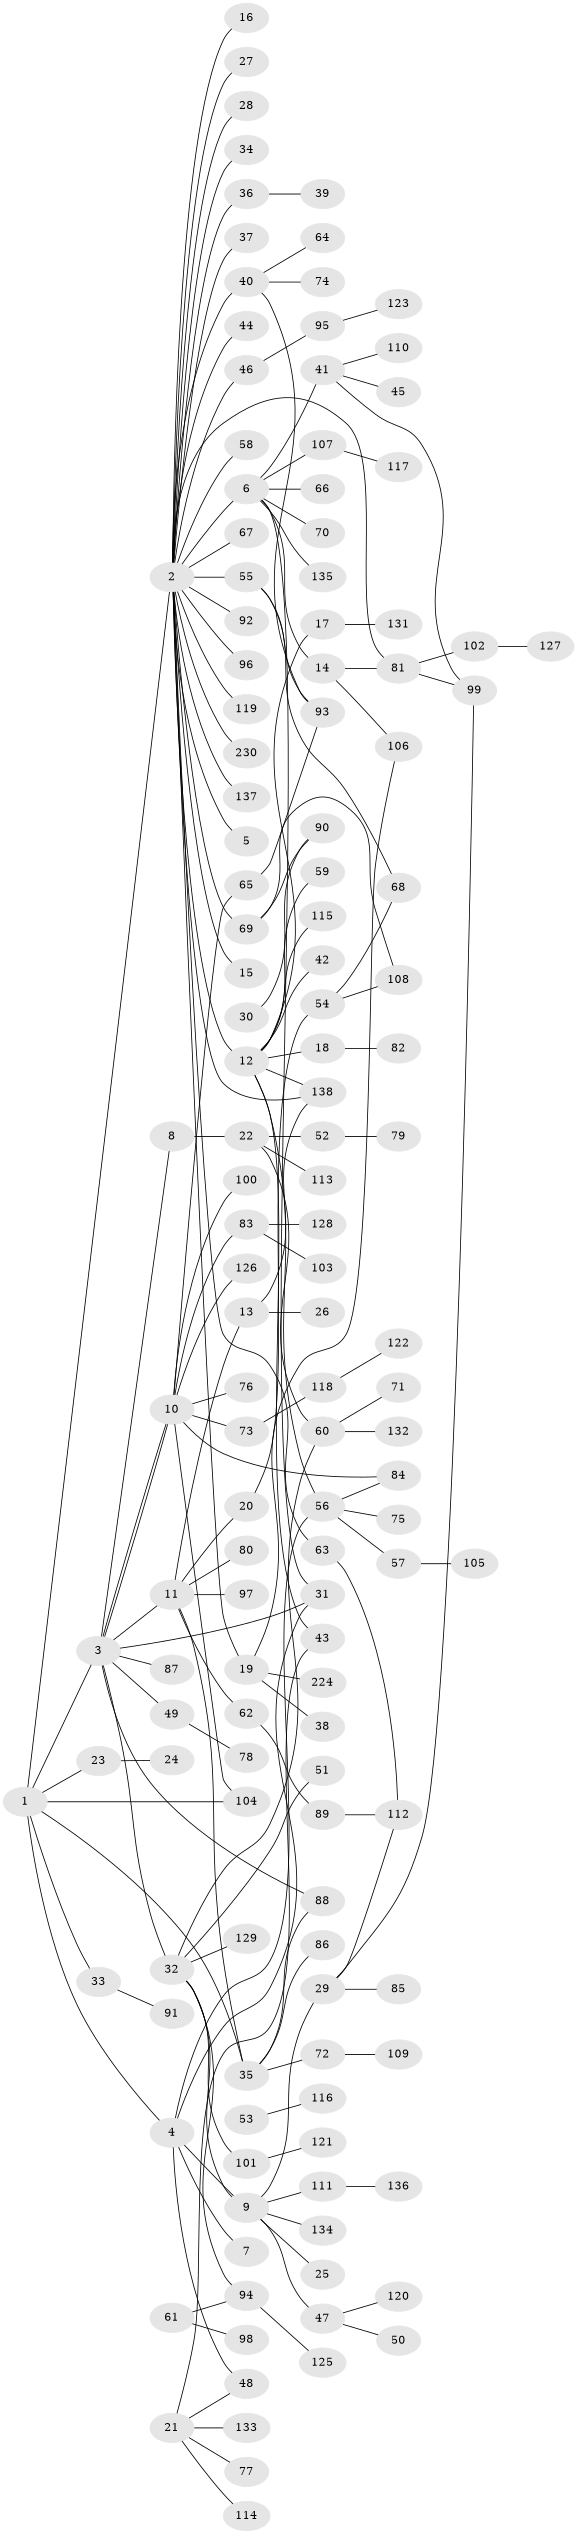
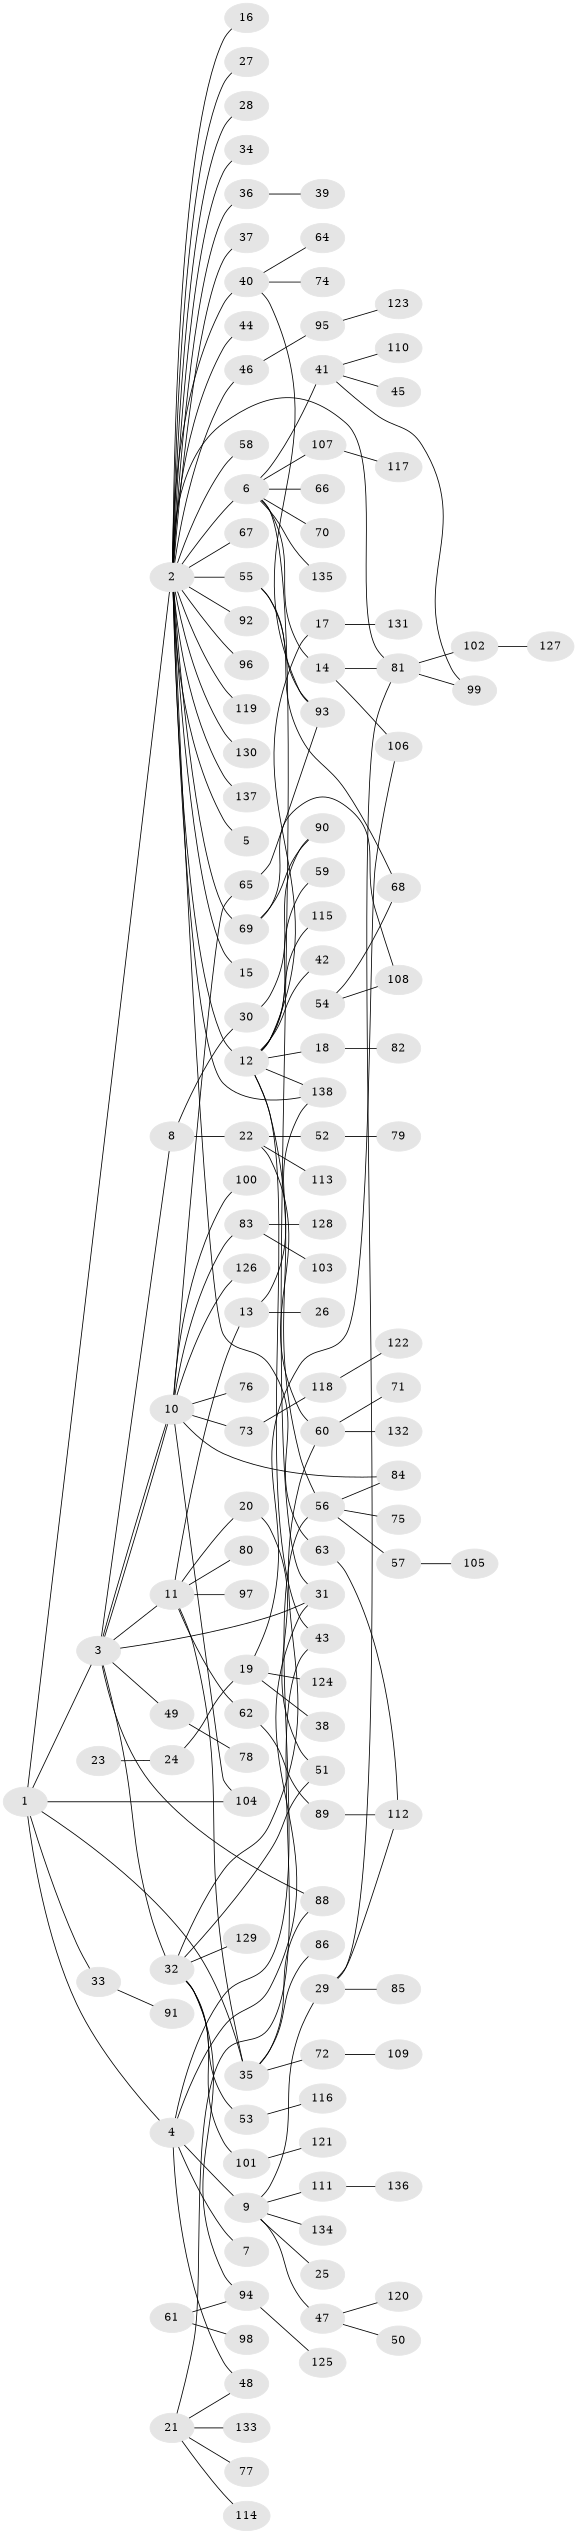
node "230": label "230" -> "130"
edge "30" -- "8": added
edge "2" -- "19": now "24" -- "19"
edge "54" -- "20": now "51" -- "20"
edge "99" -- "29": now "81" -- "29"
node "87": removed
node "224": label "224" -> "124"
edge "23" -- "1": removed
edge "32" -- "9": now "32" -- "53"
